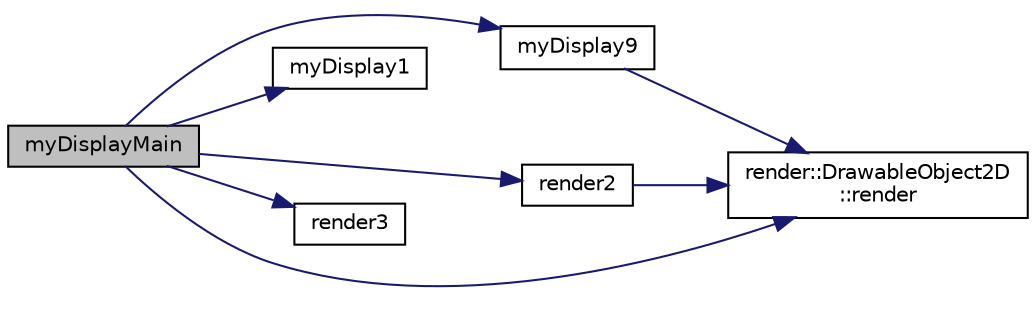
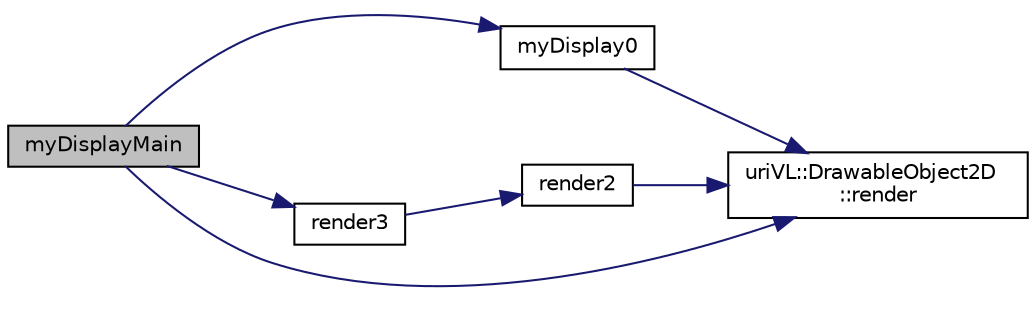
node "myDisplay9": label "myDisplay9" -> "myDisplay0"
node "myDisplay1": removed
edge "myDisplayMain" -> "render2": now "render3" -> "render2"
node "render::DrawableObject2D ::render": label "render::DrawableObject2D ::render" -> "uriVL::DrawableObject2D ::render"
